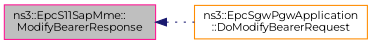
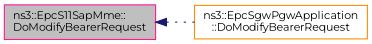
node "ns3::EpcS11SapMme:: ModifyBearerResponse": label "ns3::EpcS11SapMme:: ModifyBearerResponse" -> "ns3::EpcS11SapMme:: DoModifyBearerRequest"
